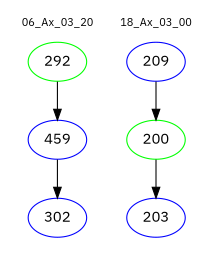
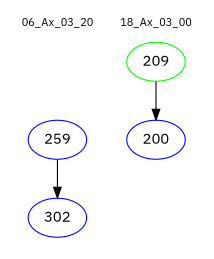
node "292": removed
node "209": color blue -> green
node "459": label "459" -> "259"
node "200": color green -> blue
node "203": removed
